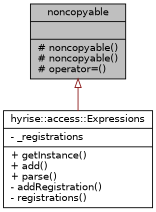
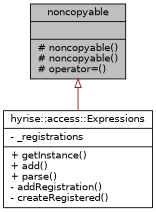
node "hyrise::access::Expressions": text "- registrations()" -> "- createRegistered()"
